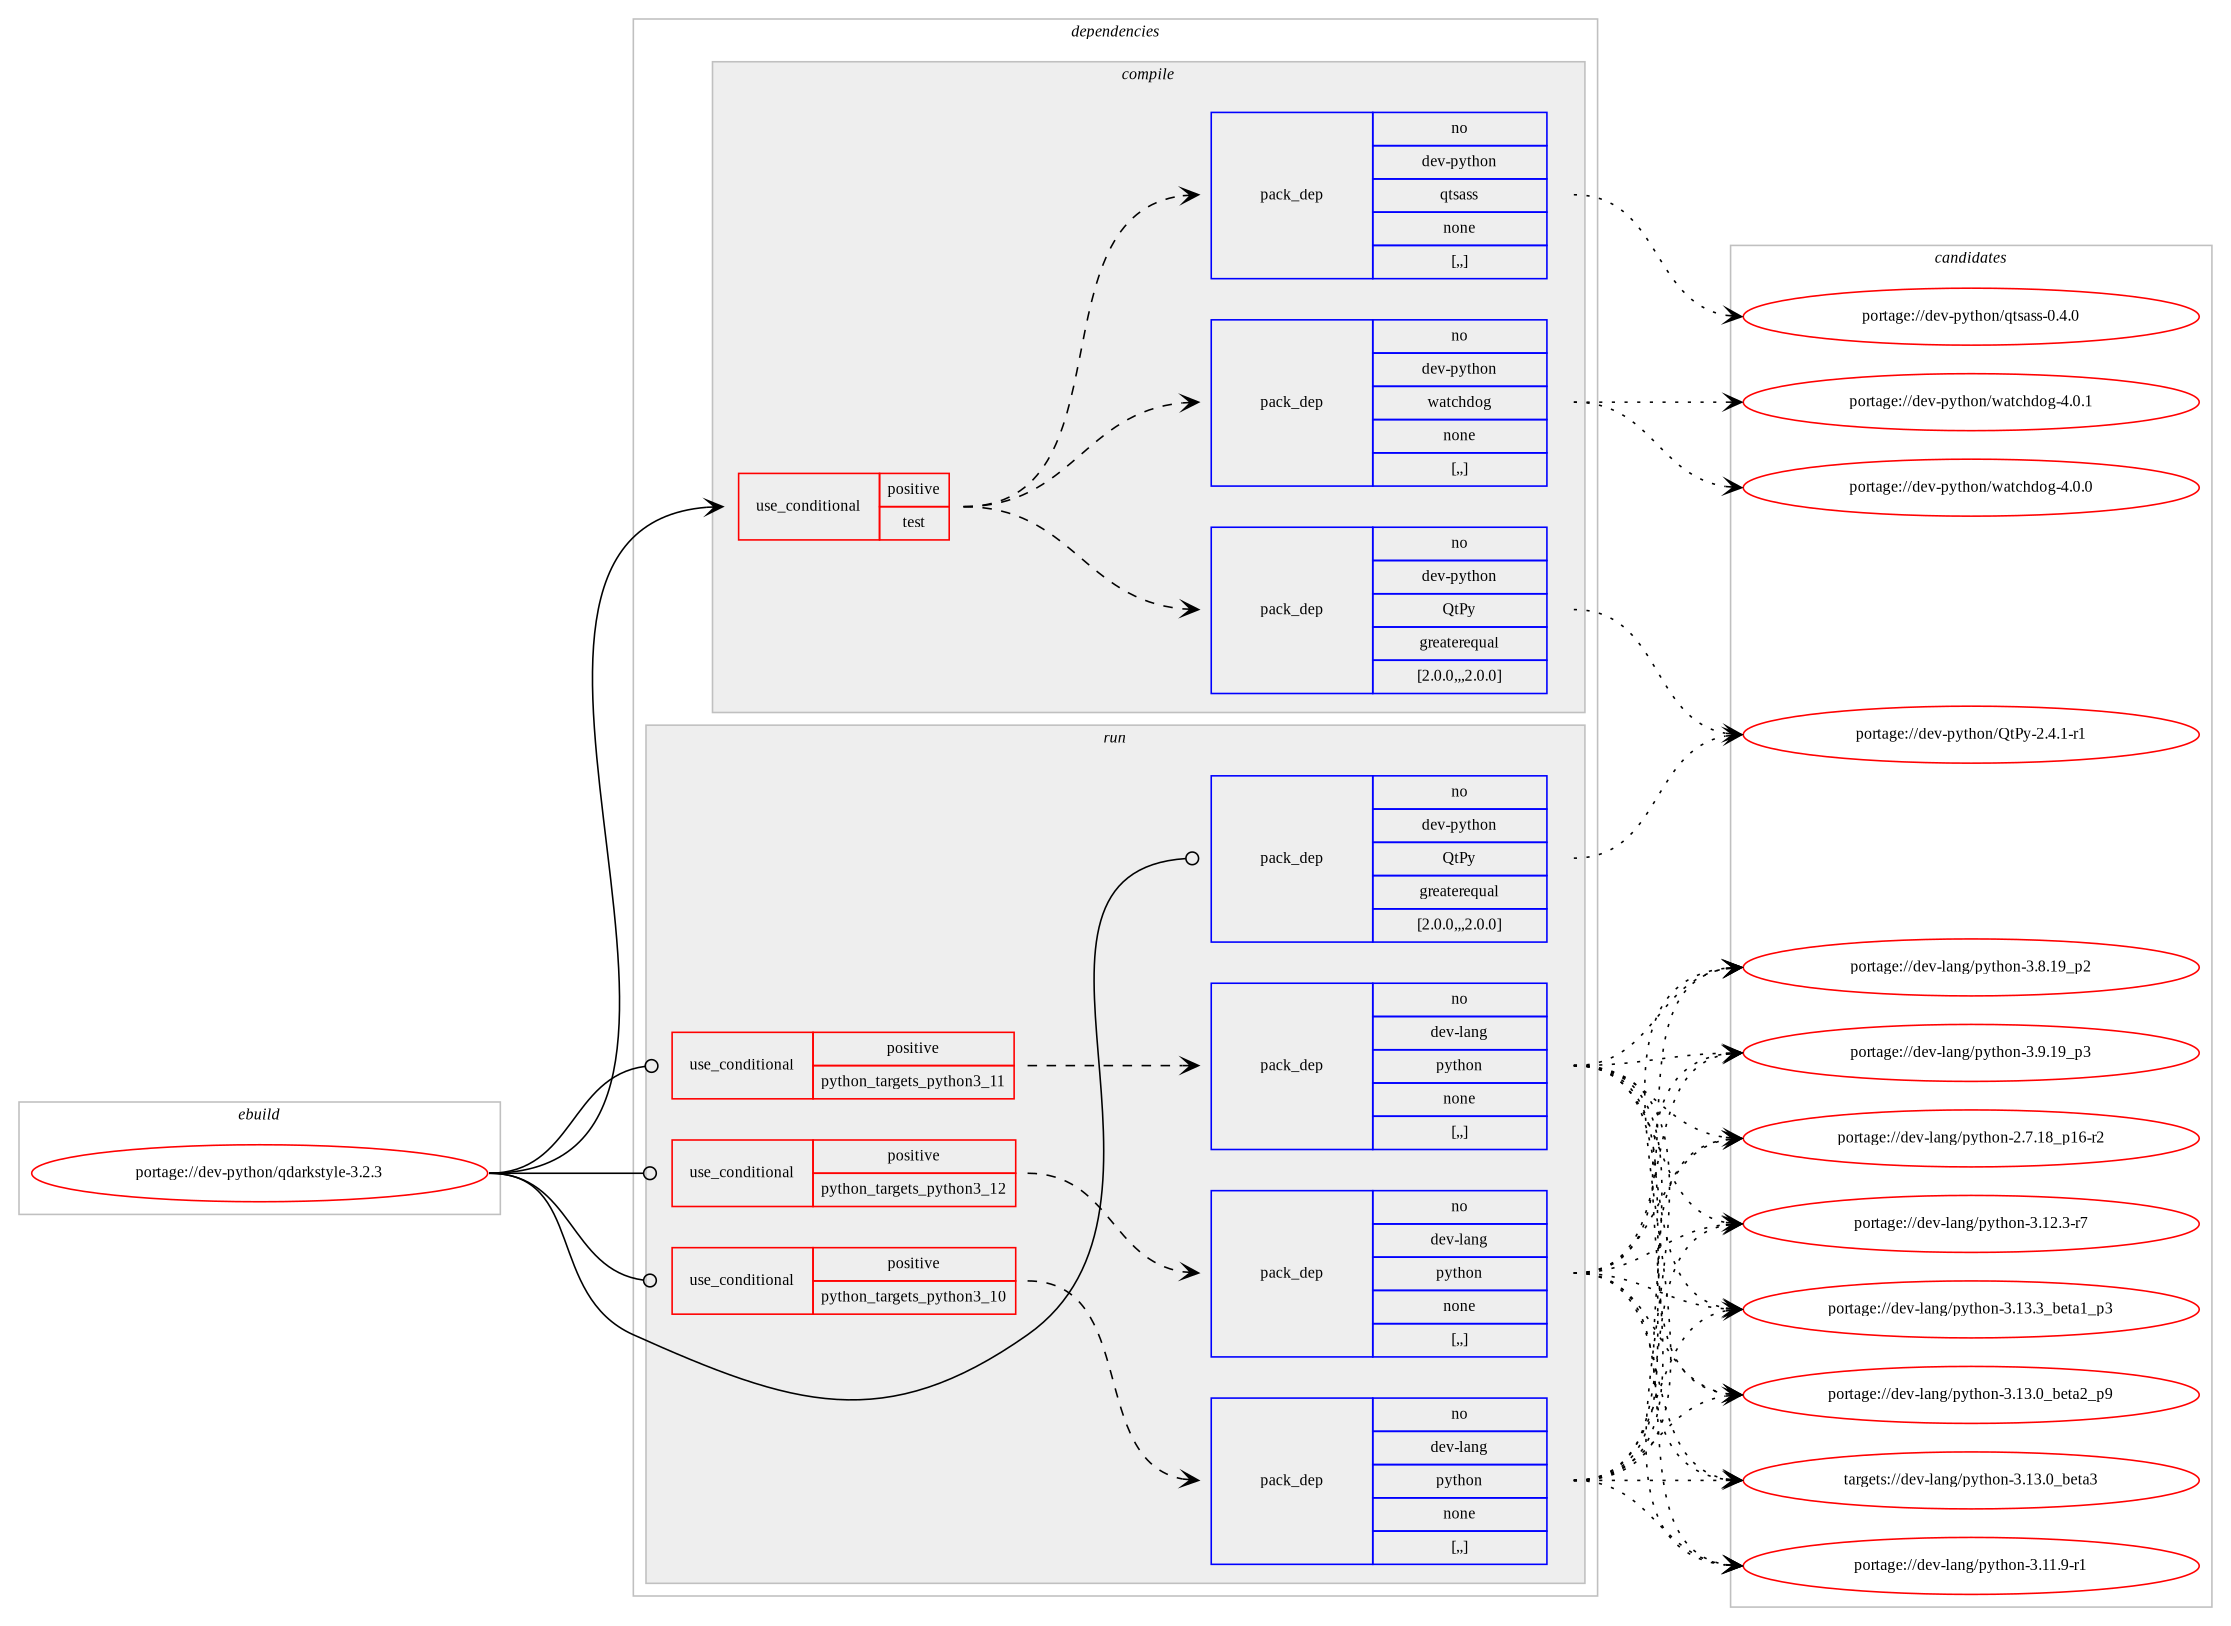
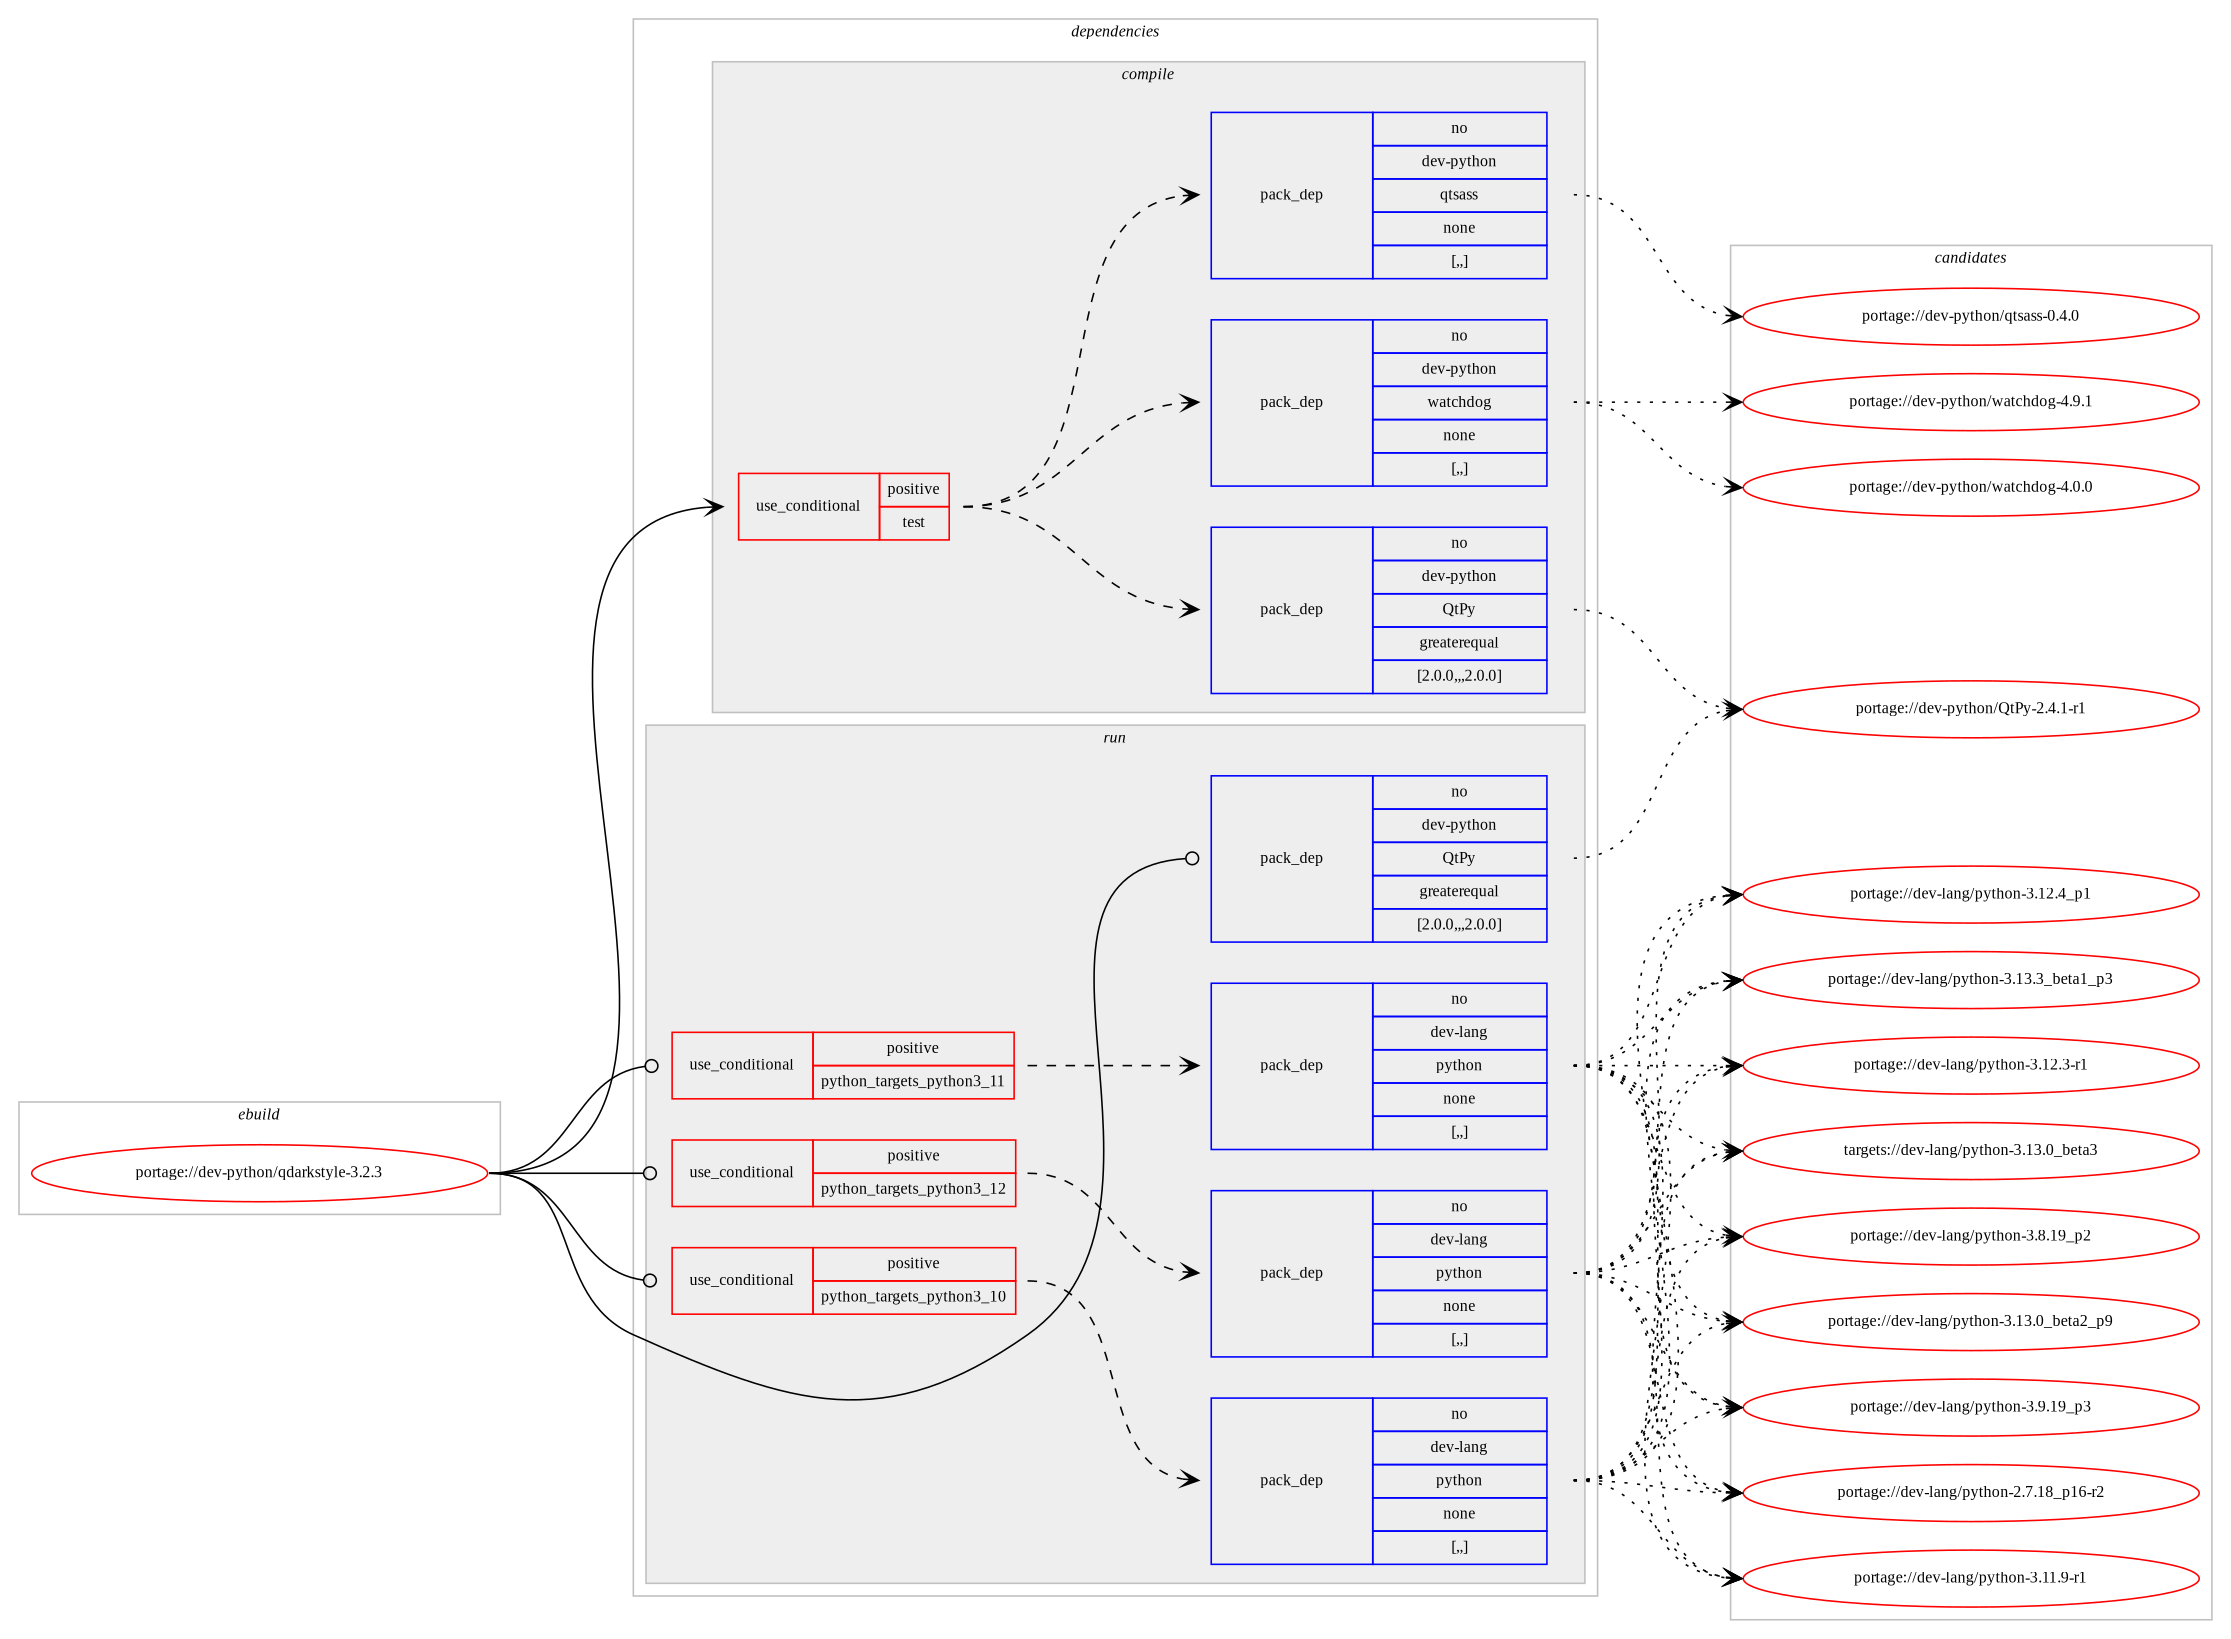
node "portage://dev-python/watchdog-4.0.1": label "portage://dev-python/watchdog-4.0.1" -> "portage://dev-python/watchdog-4.9.1"
node "portage://dev-lang/python-3.12.4_p1": added
node "portage://dev-lang/python-3.12.3-r7": label "portage://dev-lang/python-3.12.3-r7" -> "portage://dev-lang/python-3.12.3-r1"
